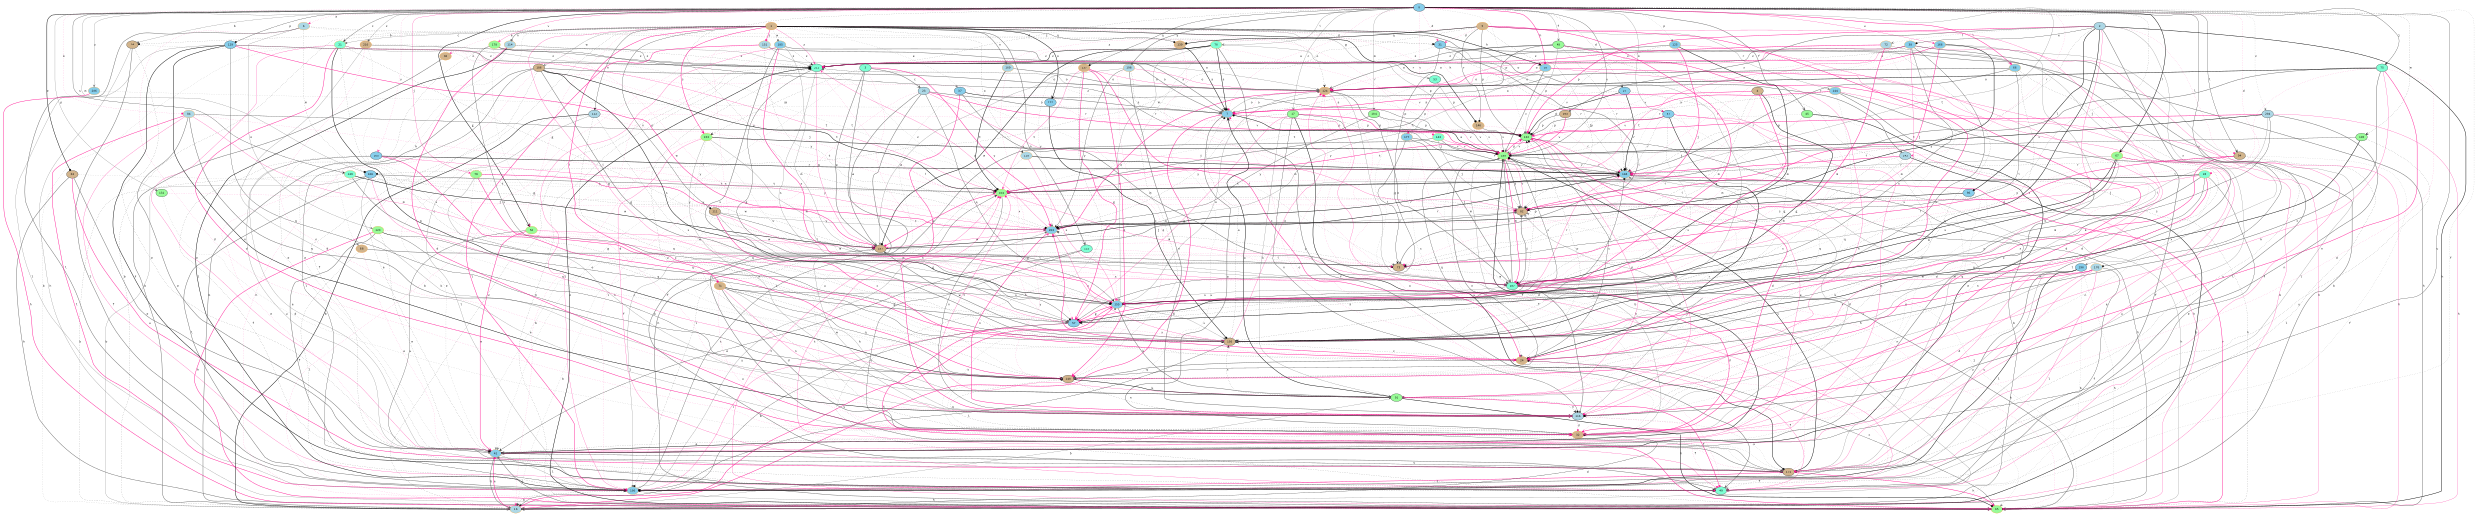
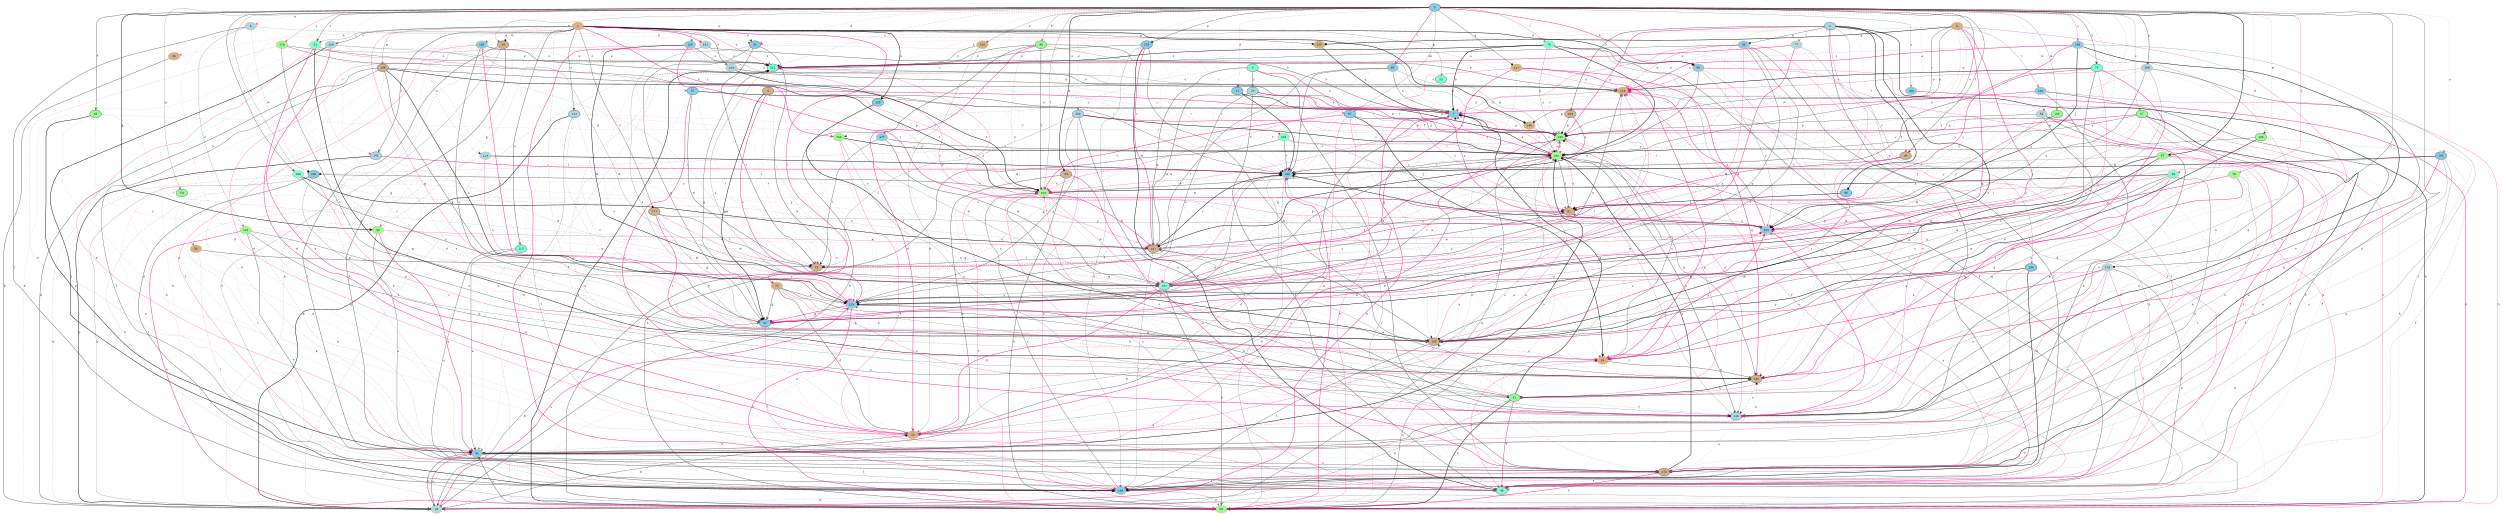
edge "129" -> "116": now "166" -> "116"
edge "14" -> "49": added, label "f"
